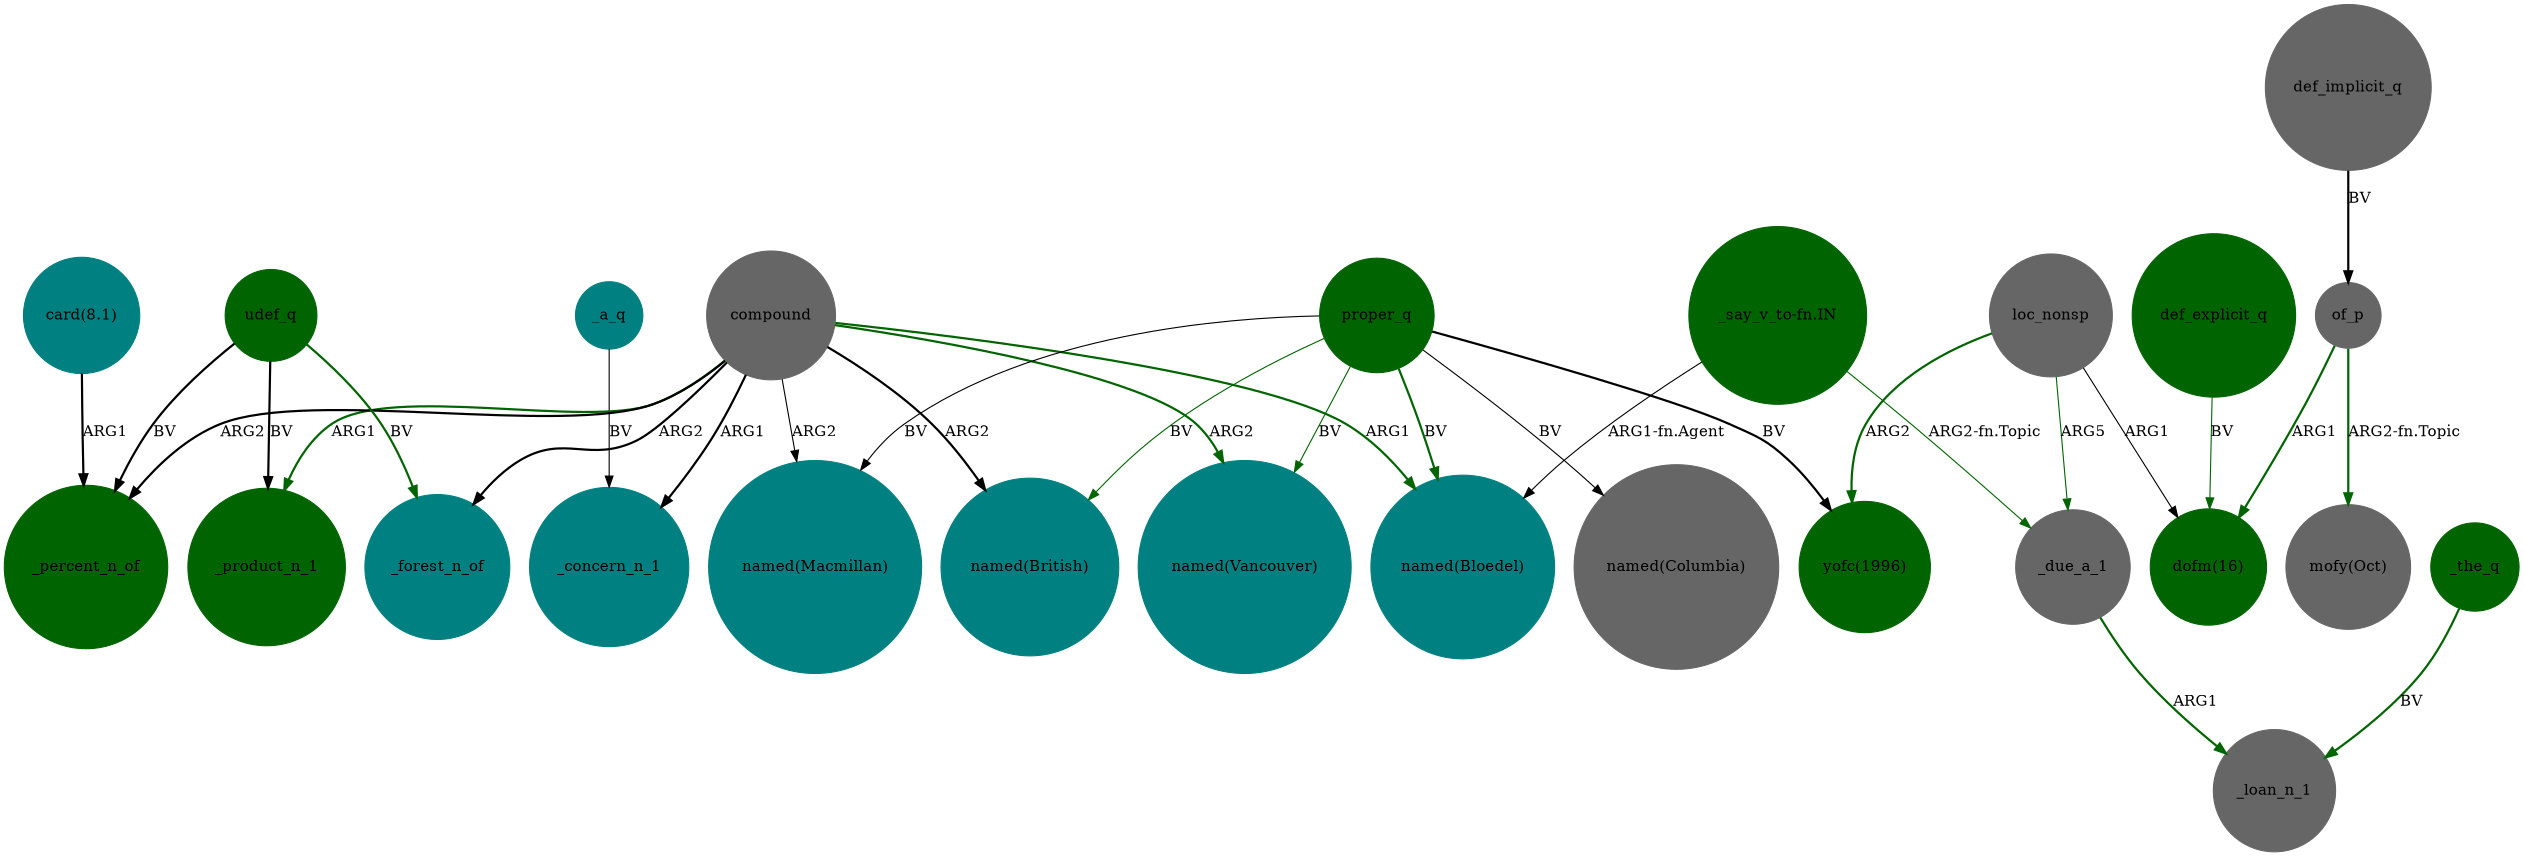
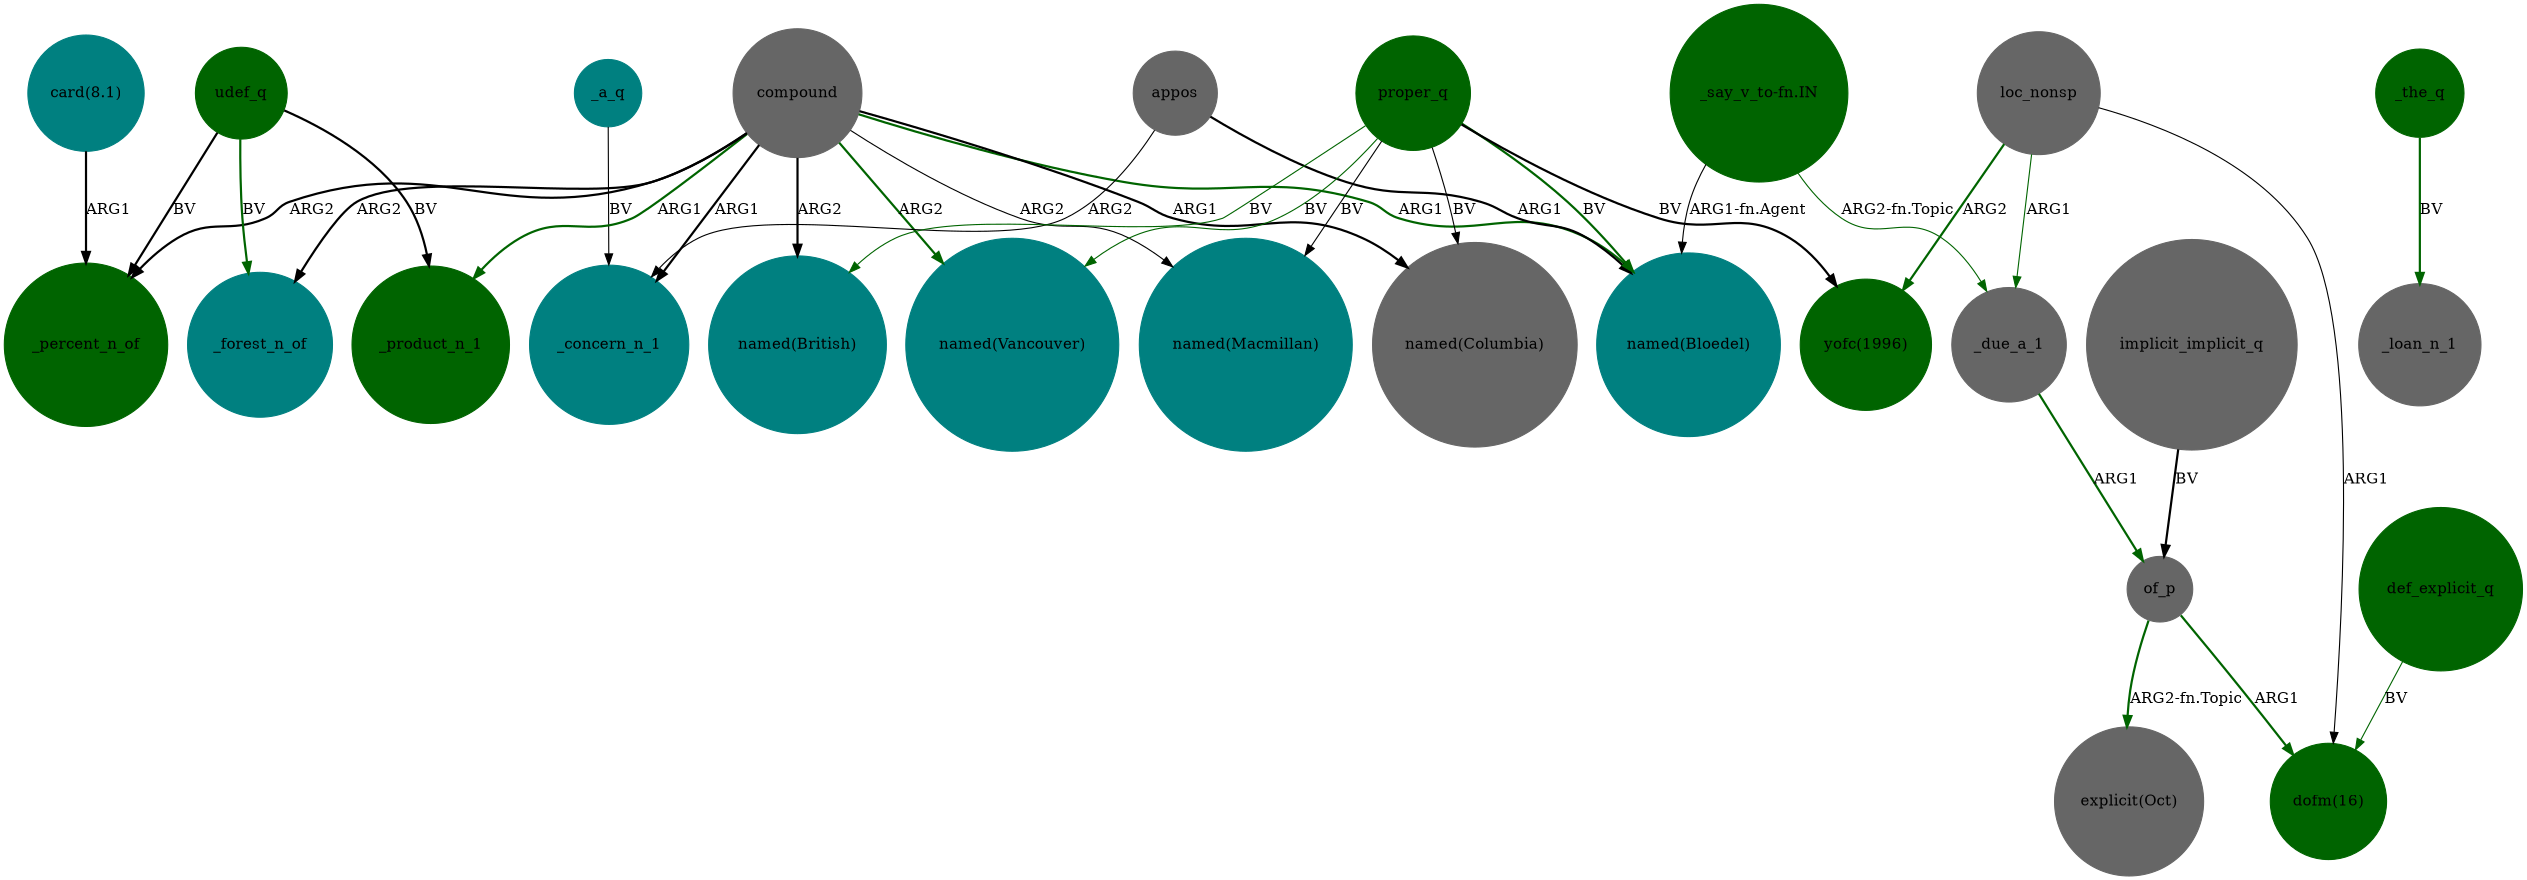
node "def_implicit_q": label "def_implicit_q" -> "implicit_implicit_q"
node "appos": added
edge "compound" -> "named(Columbia)": added, label "ARG1"
edge "loc_nonsp" -> "_due_a_1": label "ARG5" -> "ARG1"
node "mofy(Oct)": label "mofy(Oct)" -> "explicit(Oct)"
edge "_due_a_1" -> "_loan_n_1": now "_due_a_1" -> "of_p"
